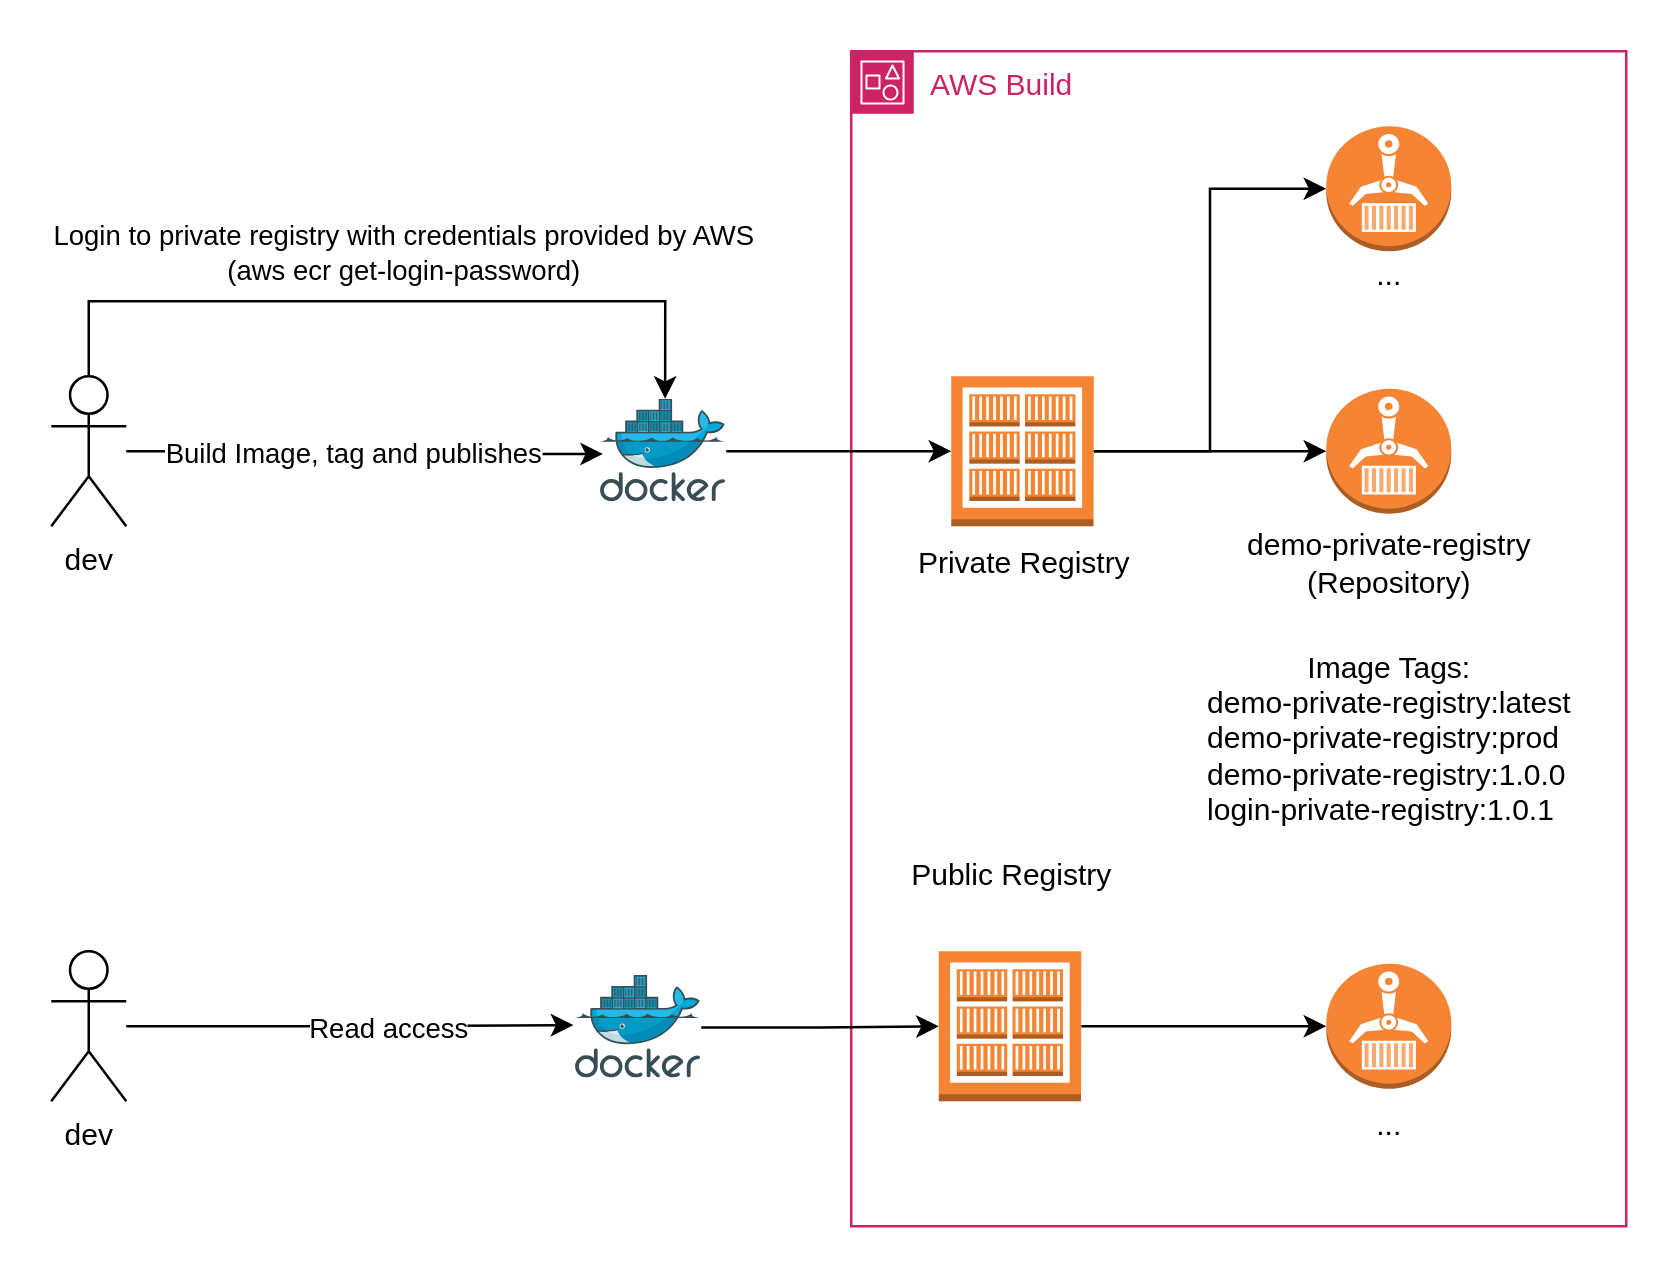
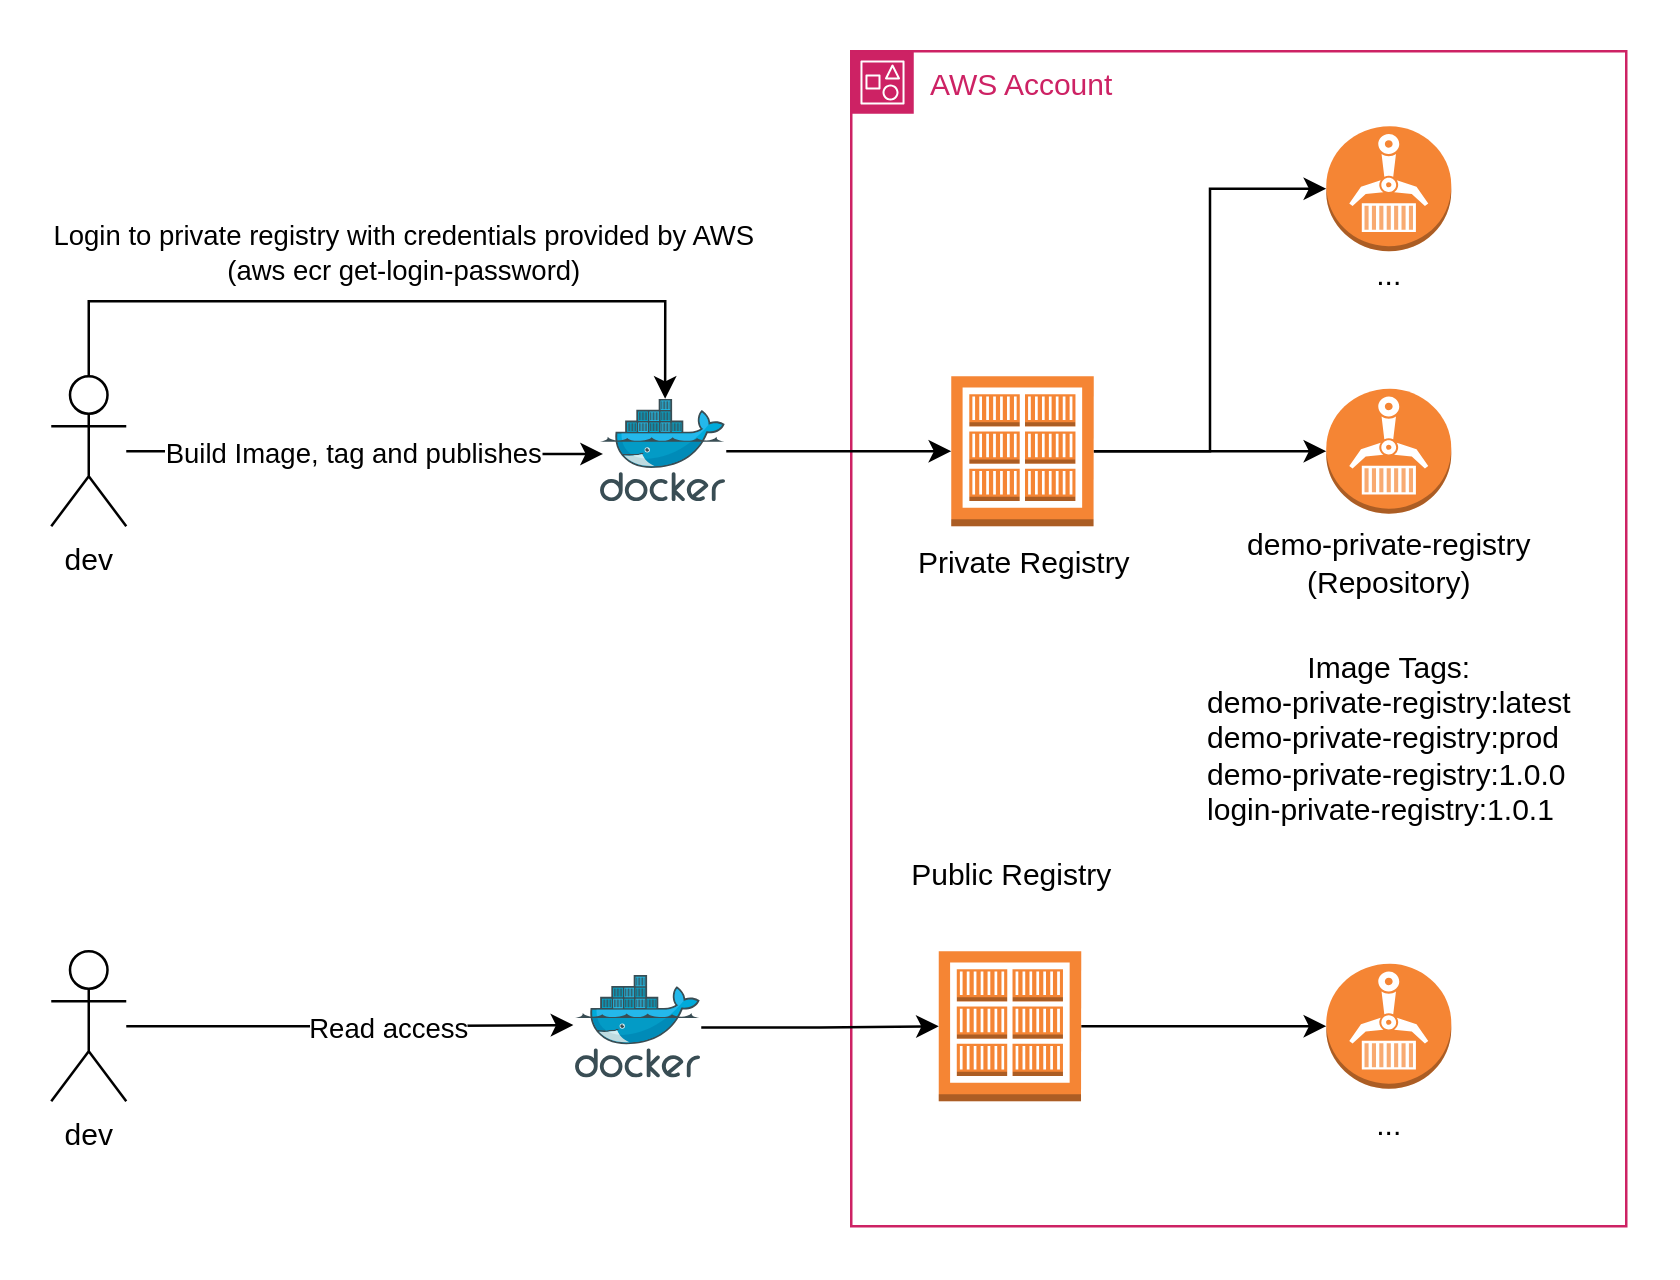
node "AWS Build": label "AWS Build" -> "AWS Account"
